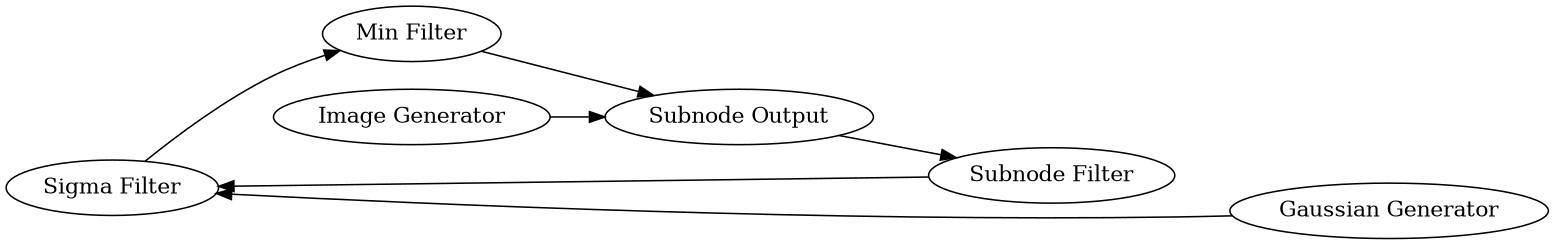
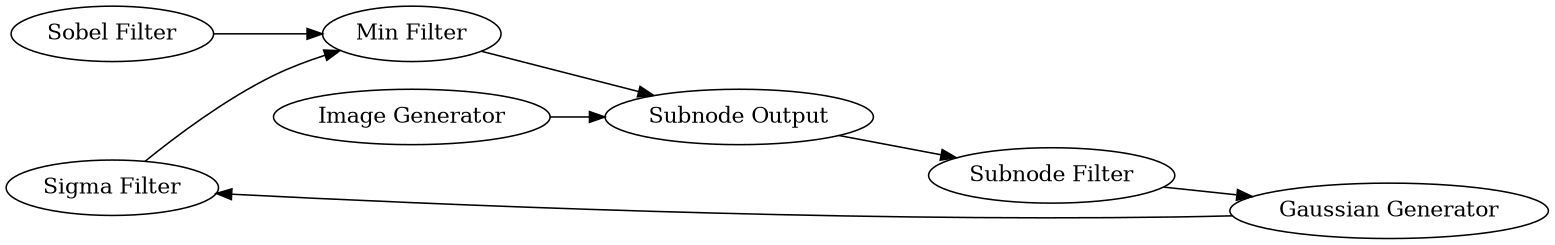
node "Sobel Filter": added
edge "Subnode Filter" -> "Sigma Filter": now "Subnode Filter" -> "Gaussian Generator"
